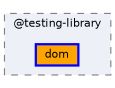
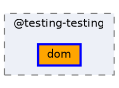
cluster "@testing-library": label "@testing-library" -> "@testing-testing"
